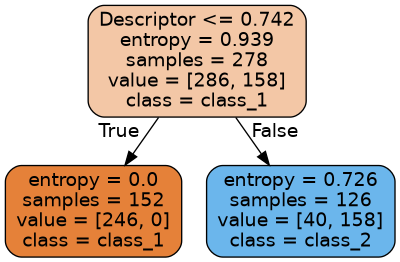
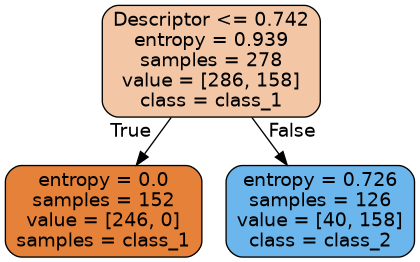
node "entropy = 0.0 samples = 152 value = [246, 0] class = class_1": label "entropy = 0.0 samples = 152 value = [246, 0] class = class_1" -> "entropy = 0.0 samples = 152 value = [246, 0] samples = class_1"
